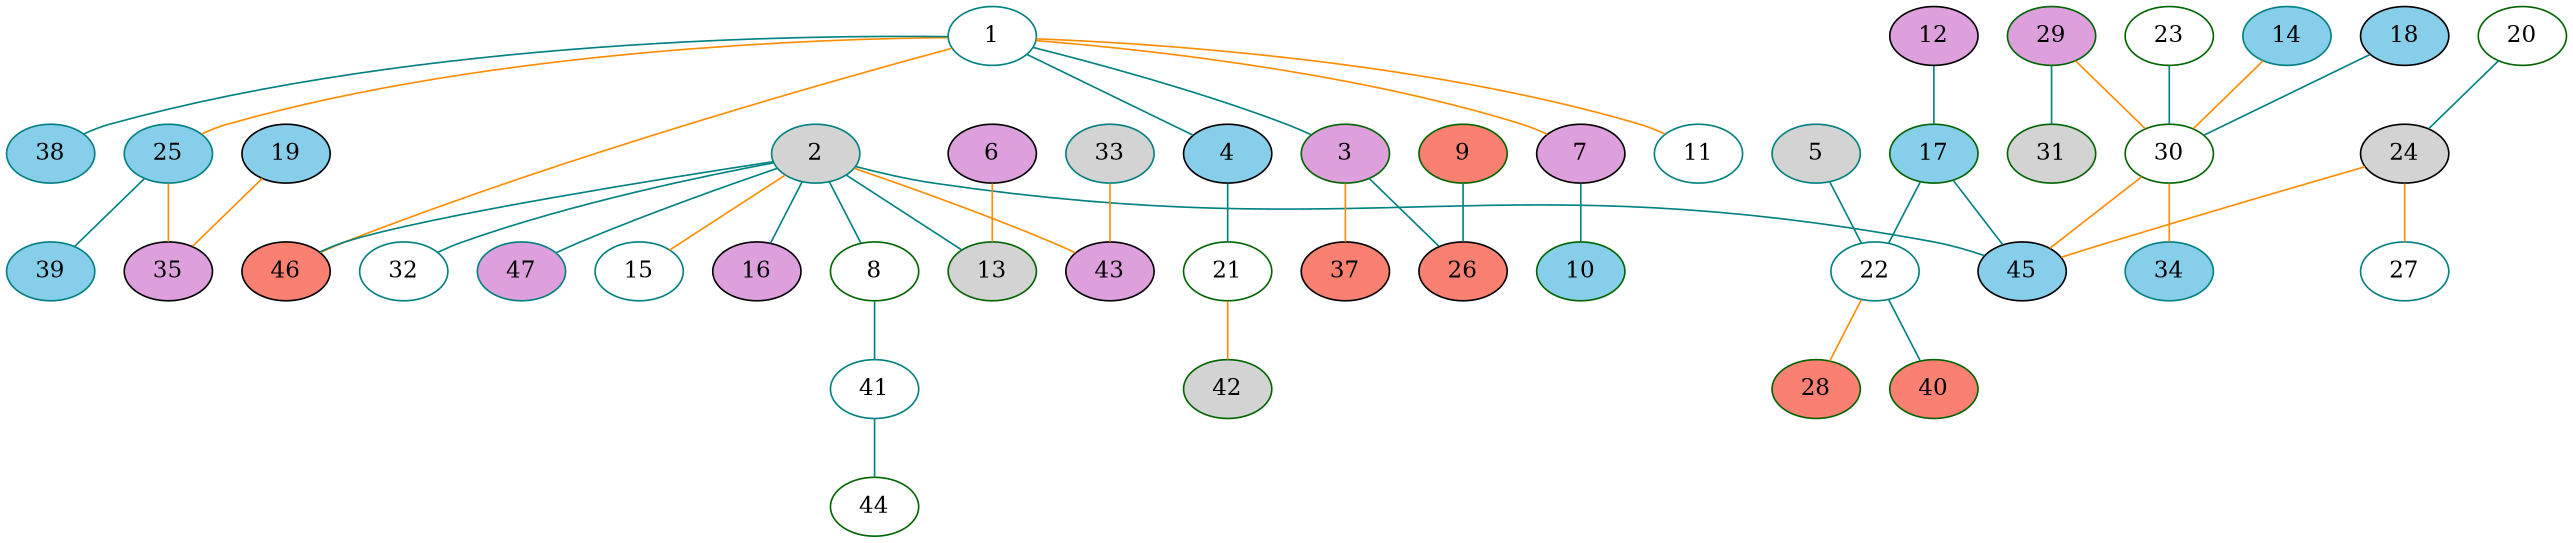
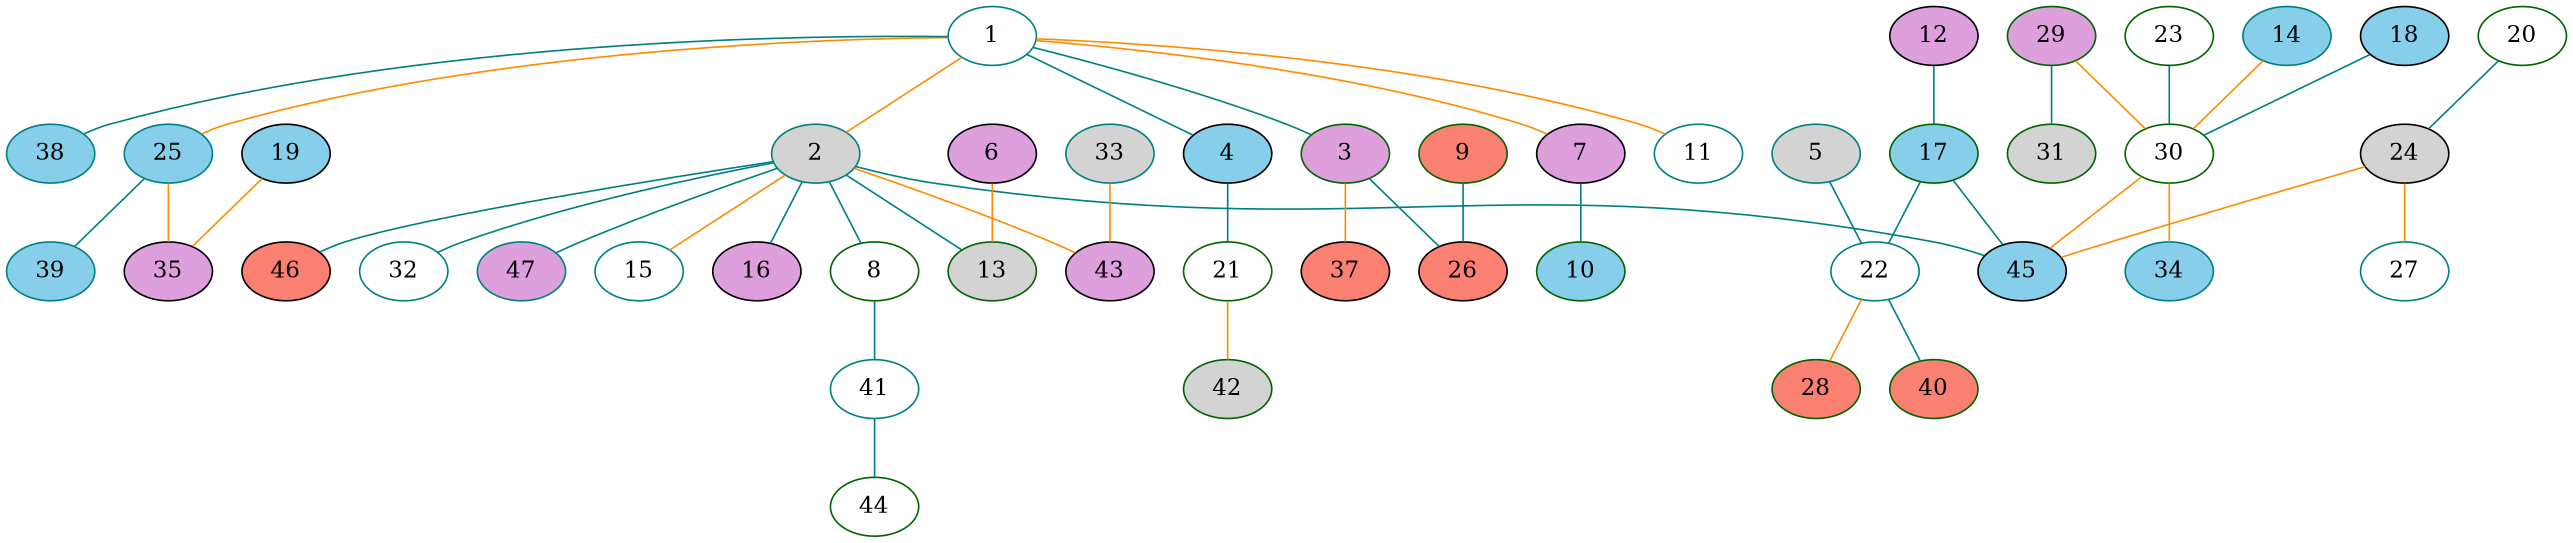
edge "1" -- "46": now "1" -- "2"
